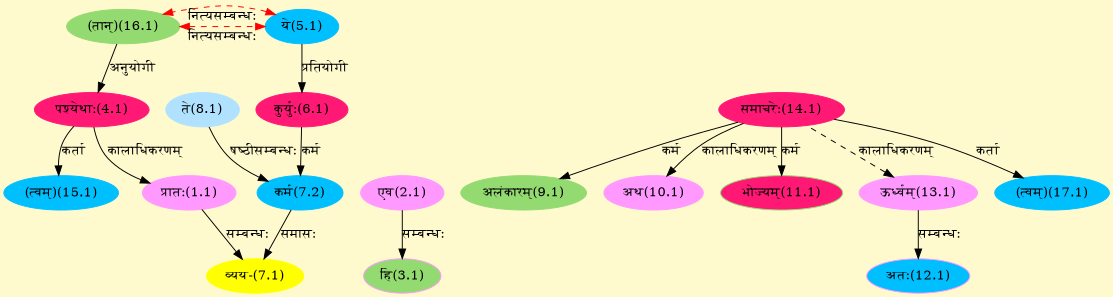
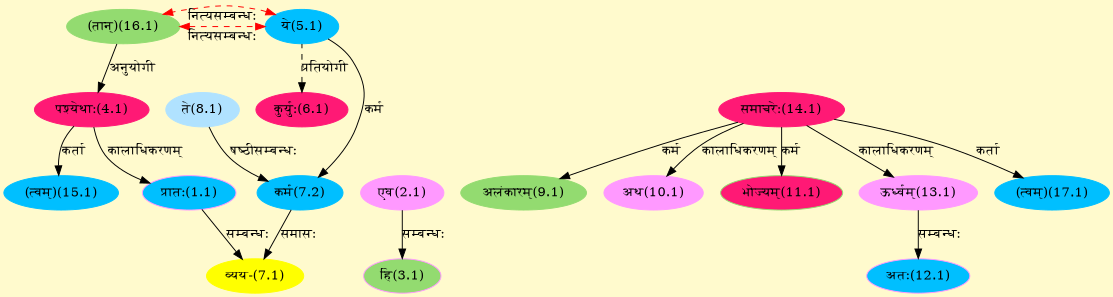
edge "ये(5.1)" -> "कुर्युः(6.1)": style solid -> dashed
edge "कुर्युः(6.1)" -> "कर्म(7.2)": now "ये(5.1)" -> "कर्म(7.2)"
edge "समाचरेः(14.1)" -> "ऊर्ध्वम्(13.1)": style dashed -> solid
node "प्रातः(1.1)": fillcolor #ff99ff -> #00bfff
